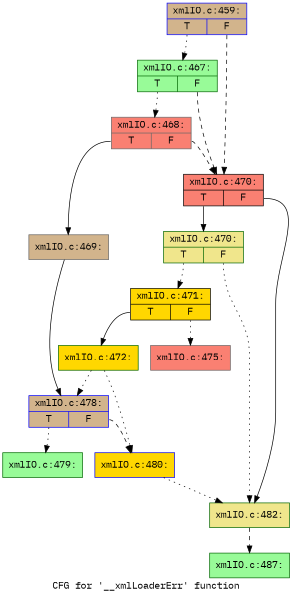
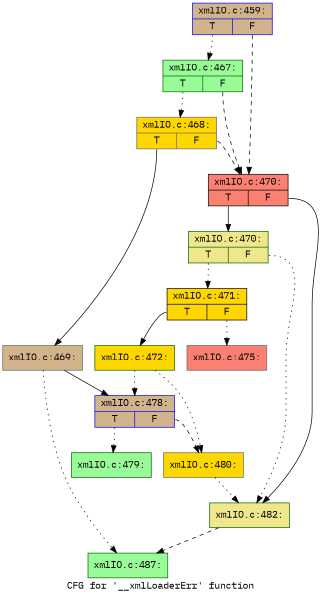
node "xmlIO.c:468:": fillcolor salmon -> gold
node "xmlIO.c:480:": color blue -> gray40
edge "xmlIO.c:469:" -> "xmlIO.c:487:": added
